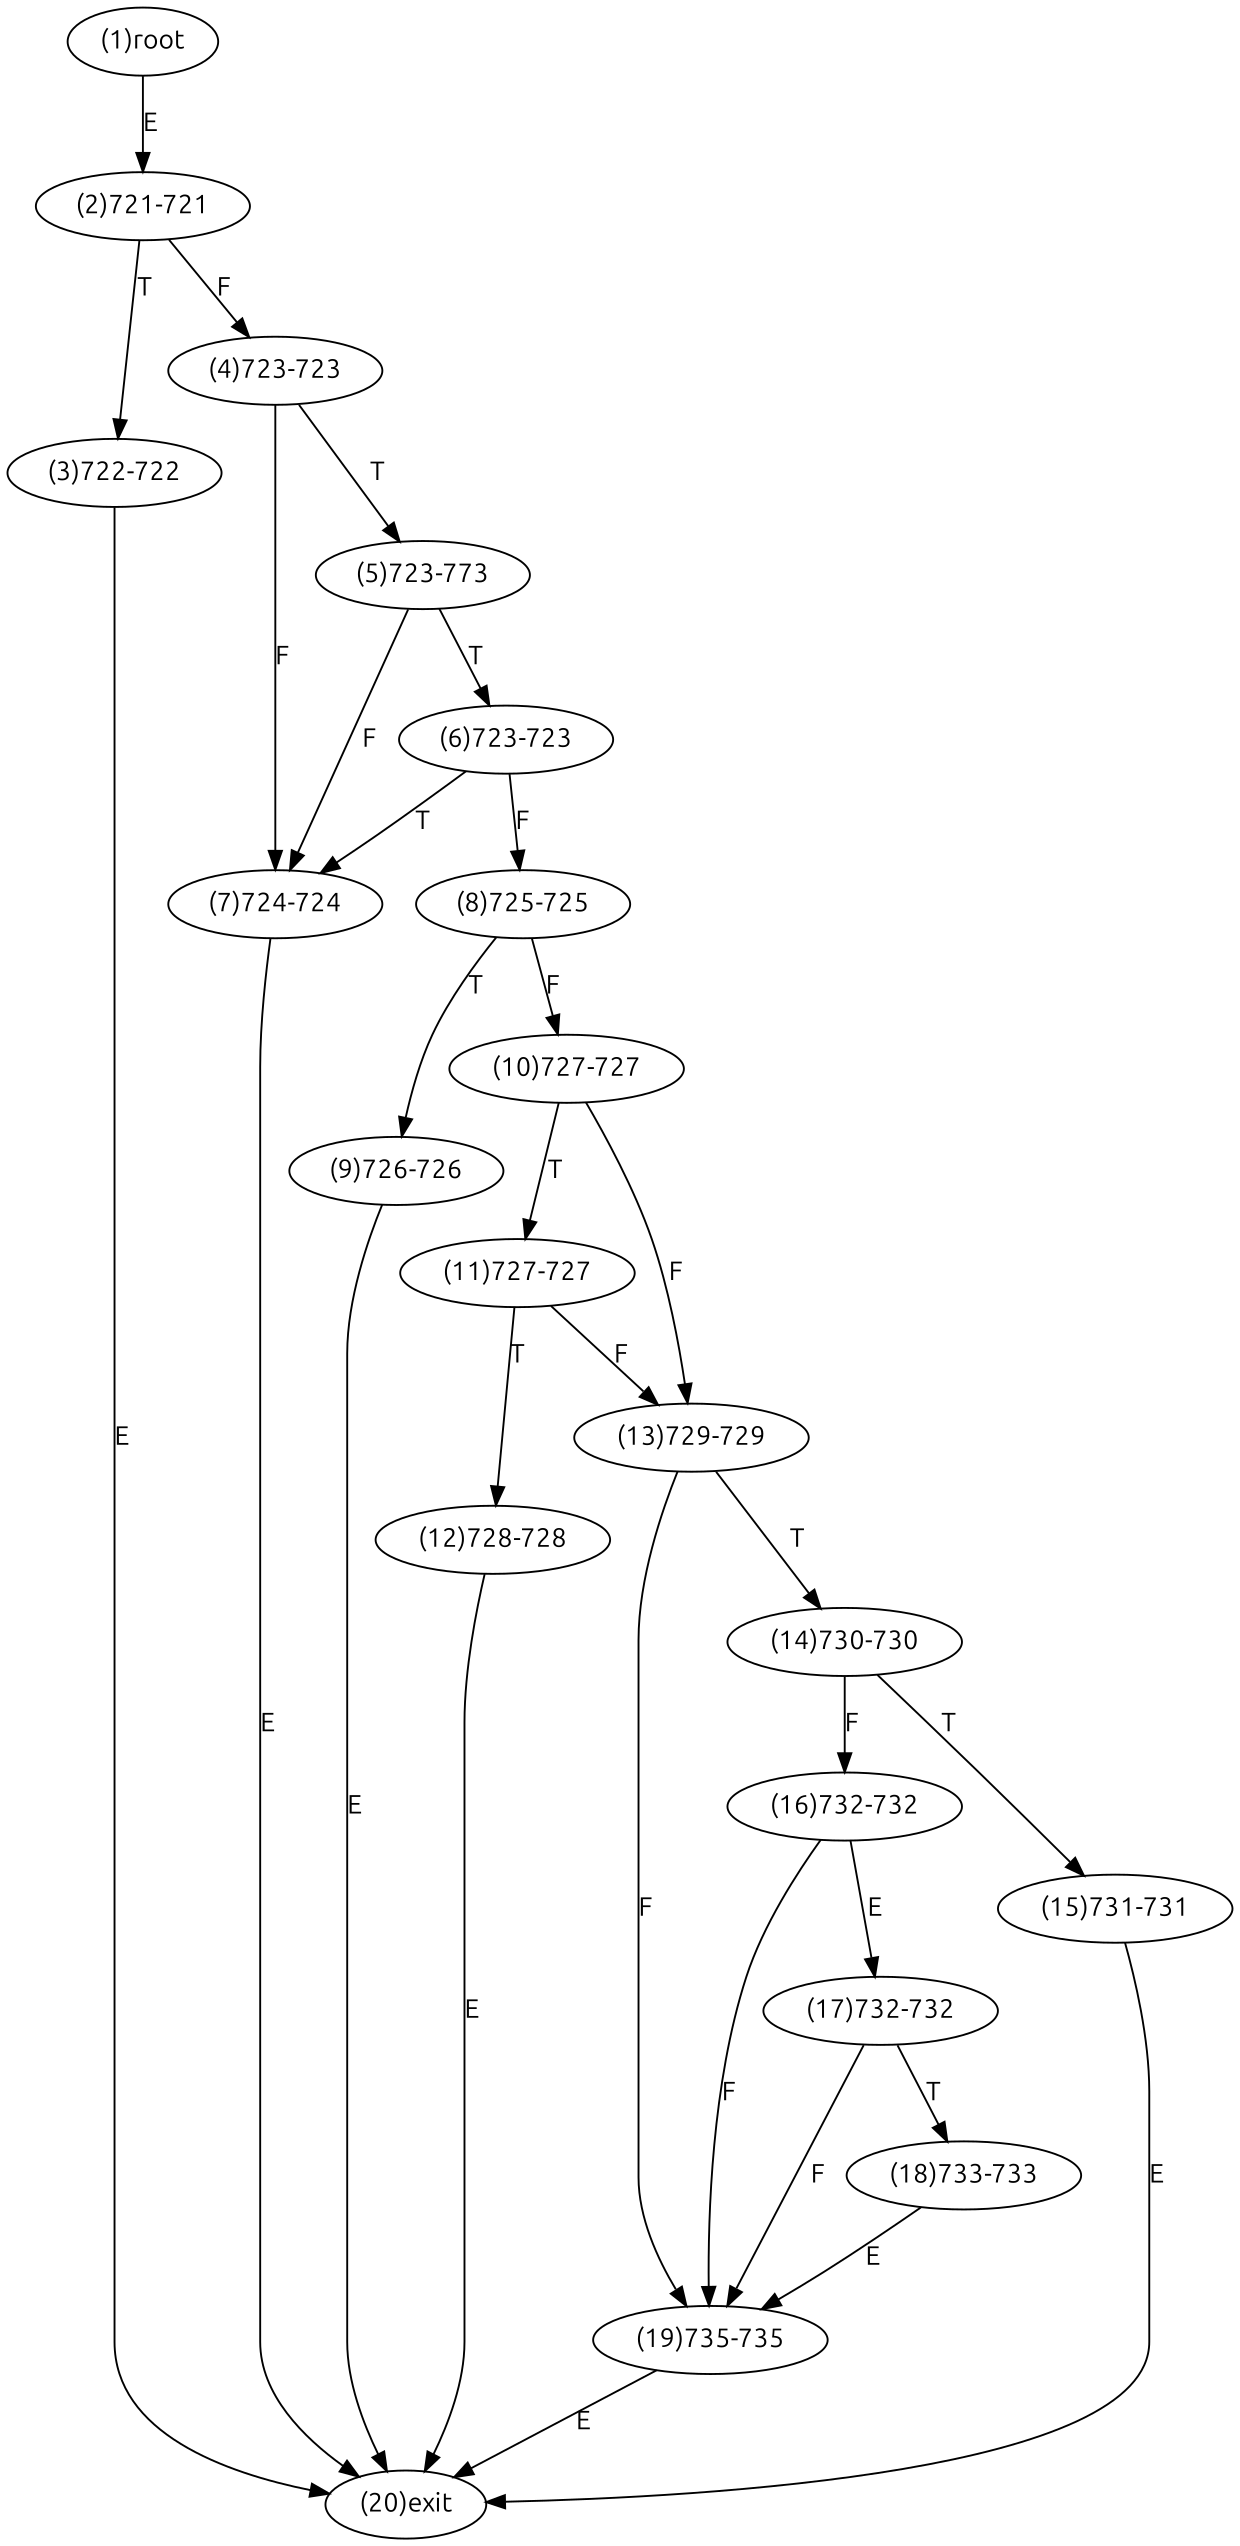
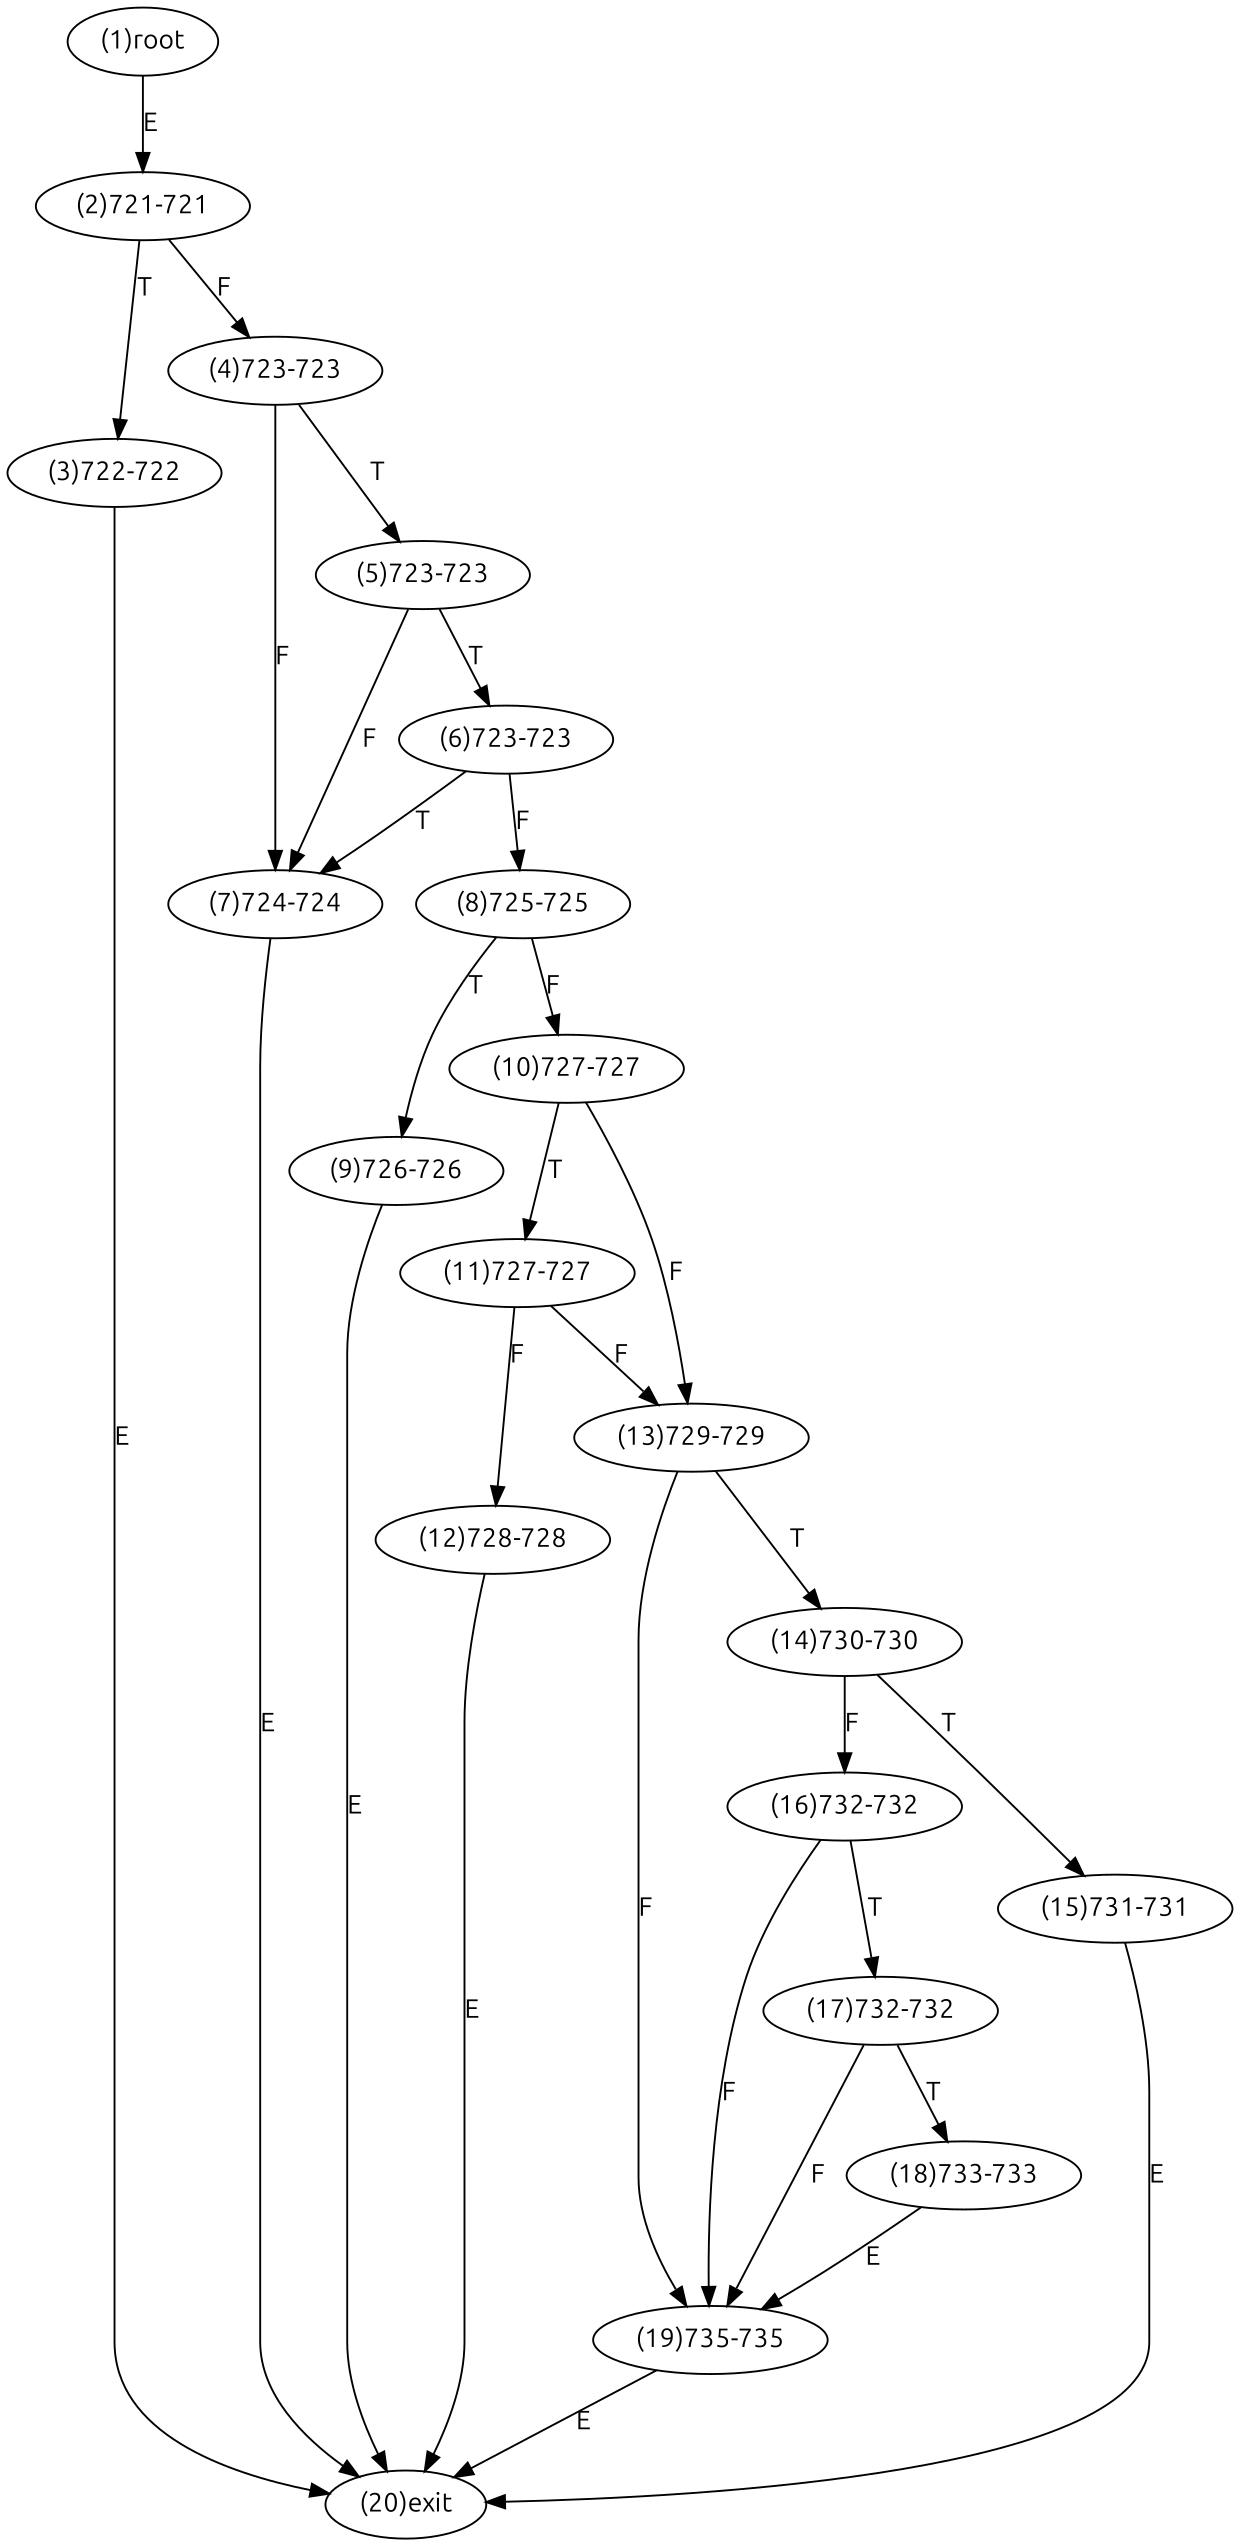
node "(5)723-773": label "(5)723-773" -> "(5)723-723"
edge "(11)727-727" -> "(12)728-728": label "T" -> "F"
edge "(16)732-732" -> "(17)732-732": label "E" -> "T"
